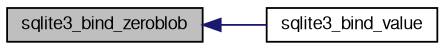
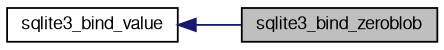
edge "sqlite3_bind_value" -> "sqlite3_bind_zeroblob": reversed
